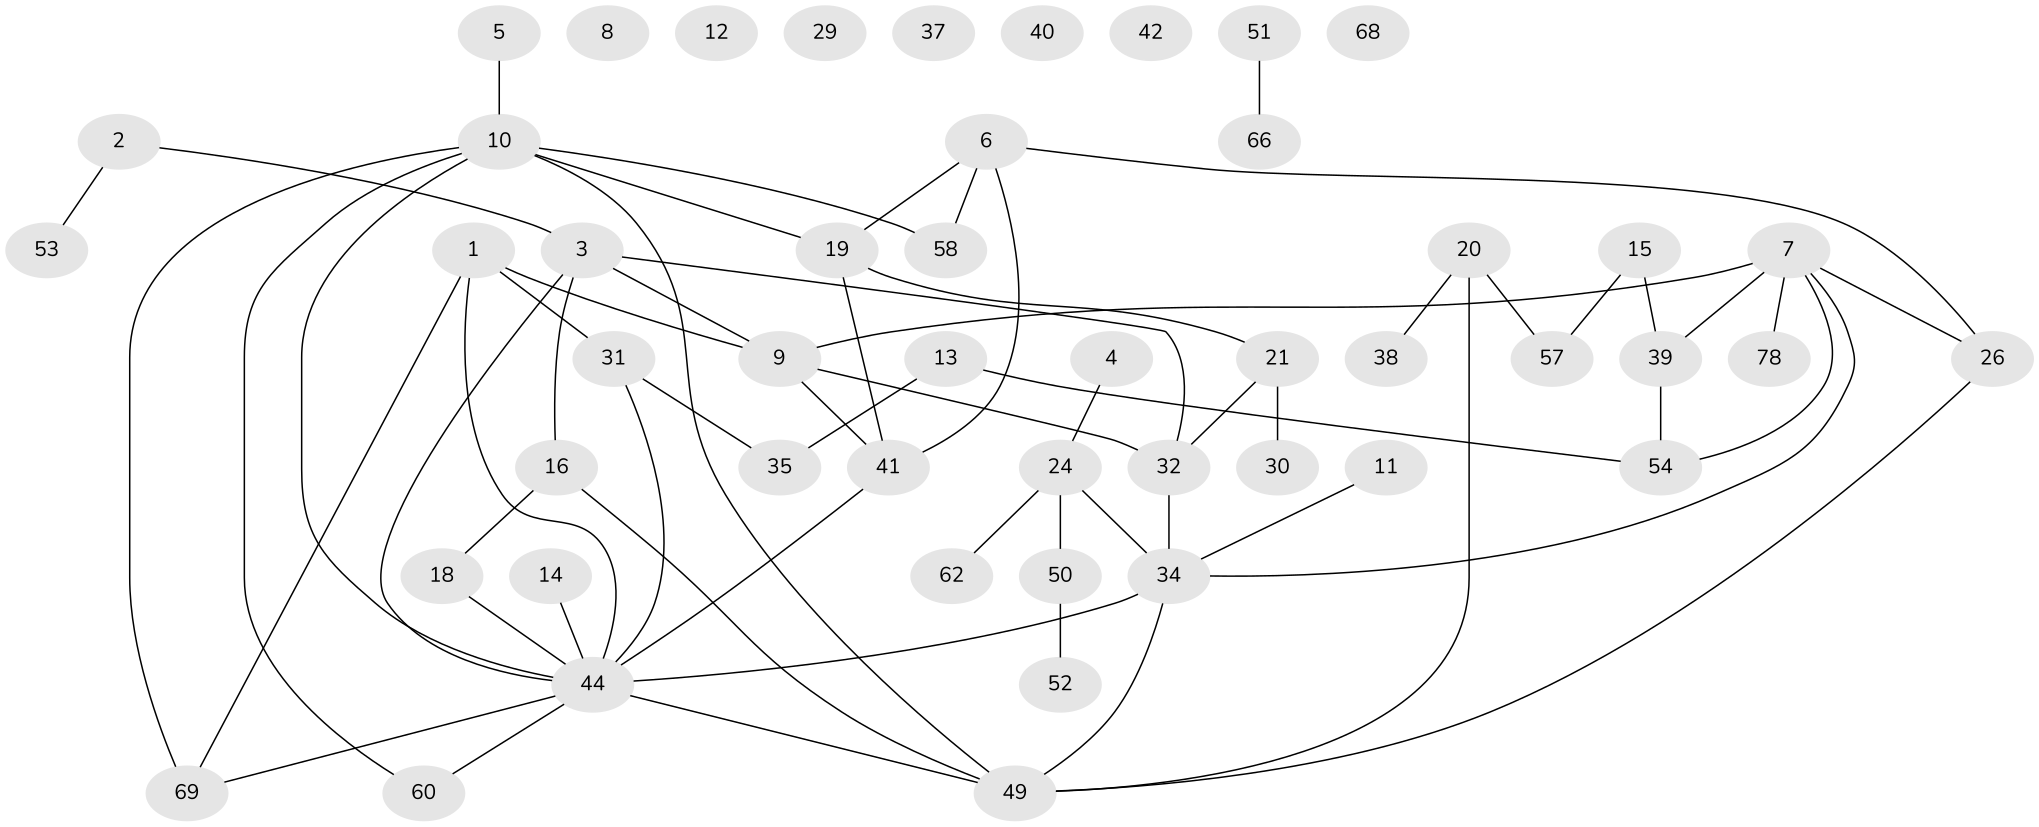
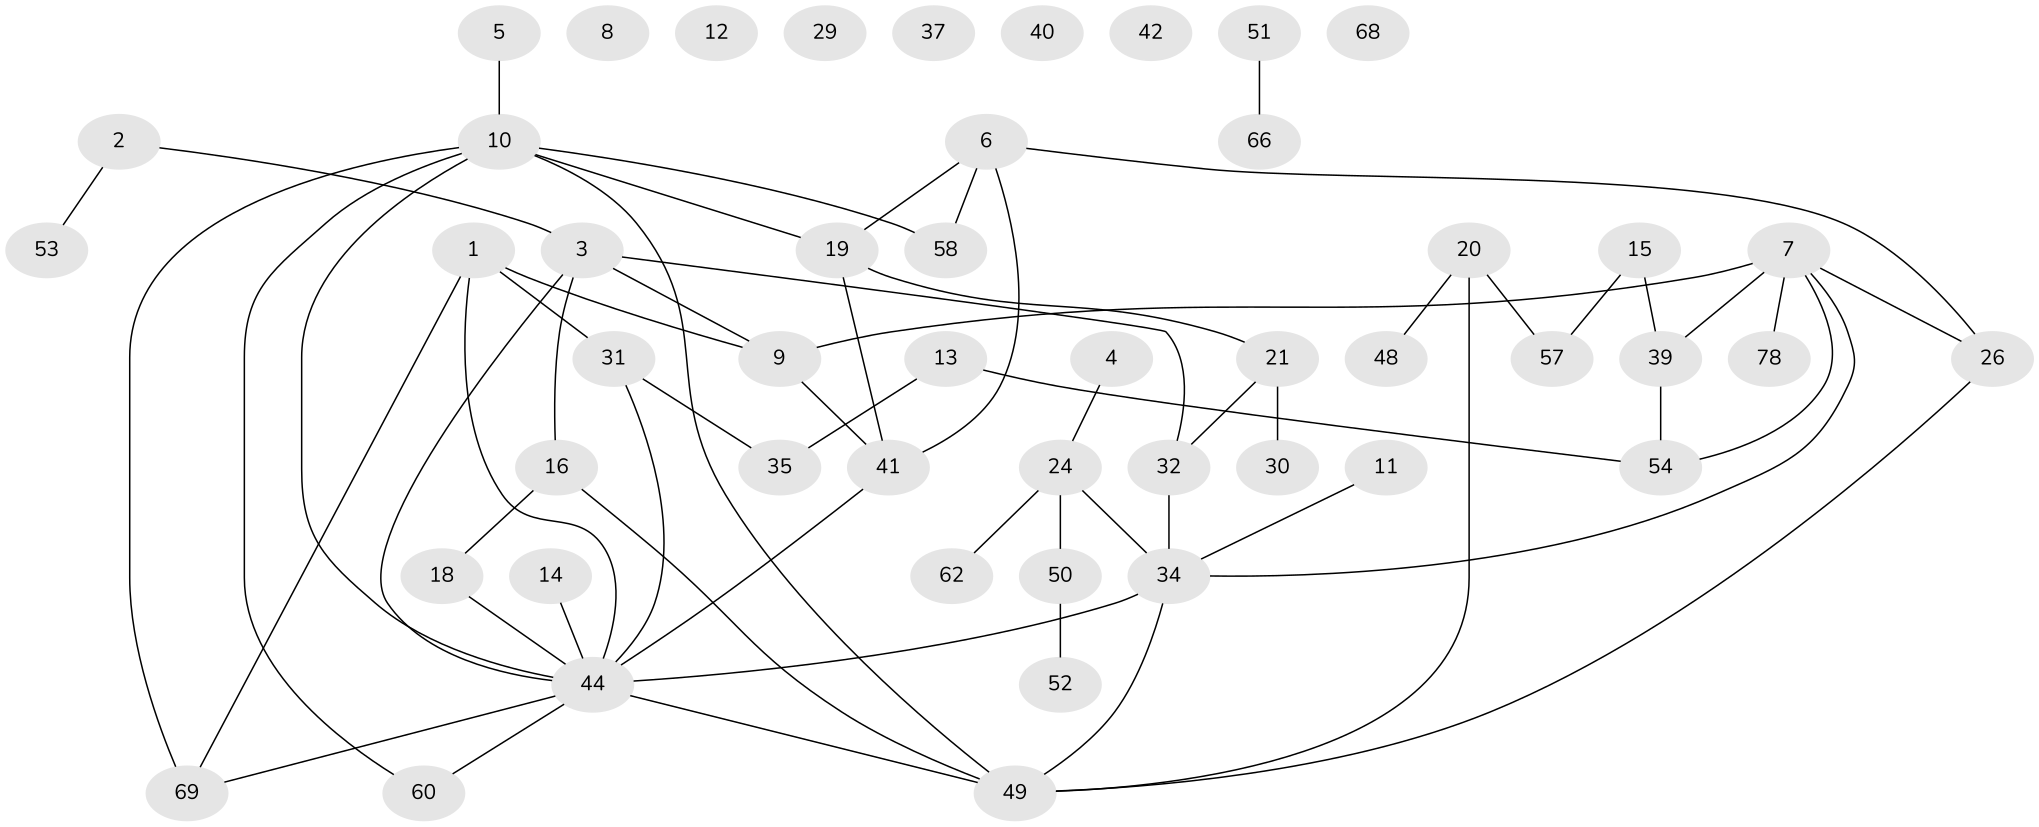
node "38": label "38" -> "48"
edge "9" -- "32": removed
